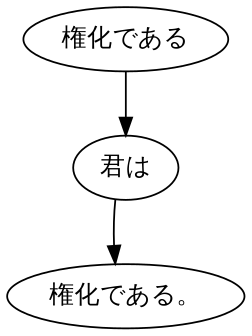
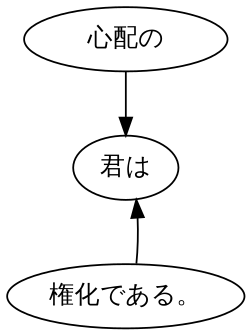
node "権化である": label "権化である" -> "心配の"
edge "君は" -> "権化である。": reversed
